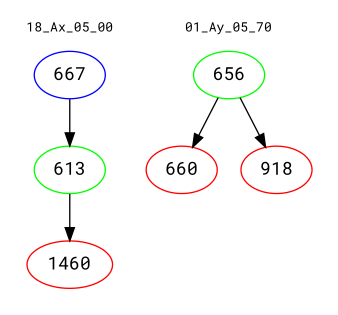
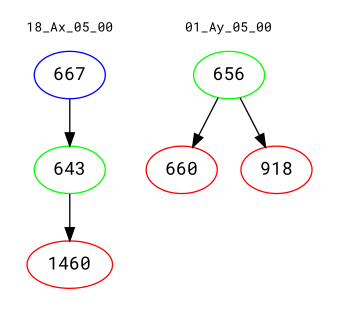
cluster "01_Ay_05_70": label "01_Ay_05_70" -> "01_Ay_05_00"
node "613": label "613" -> "643"
